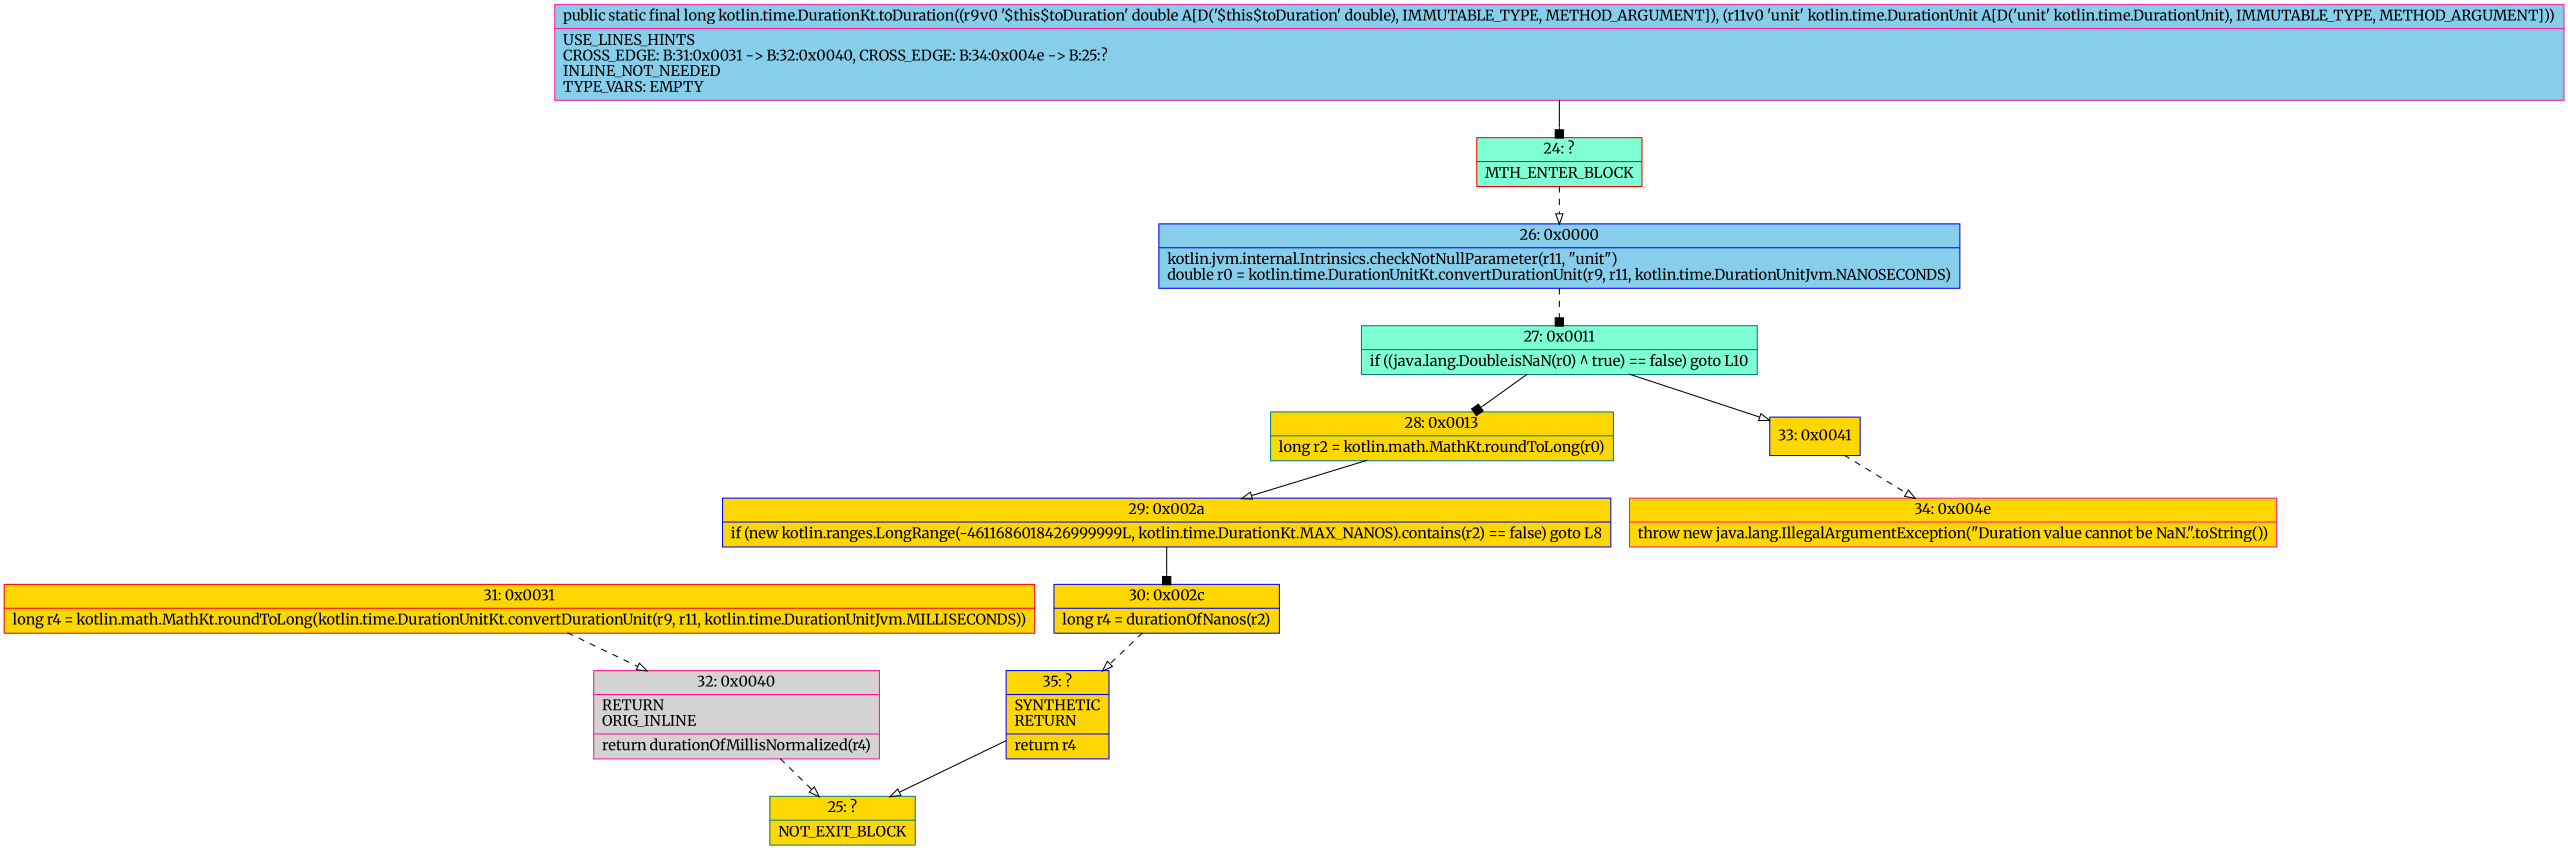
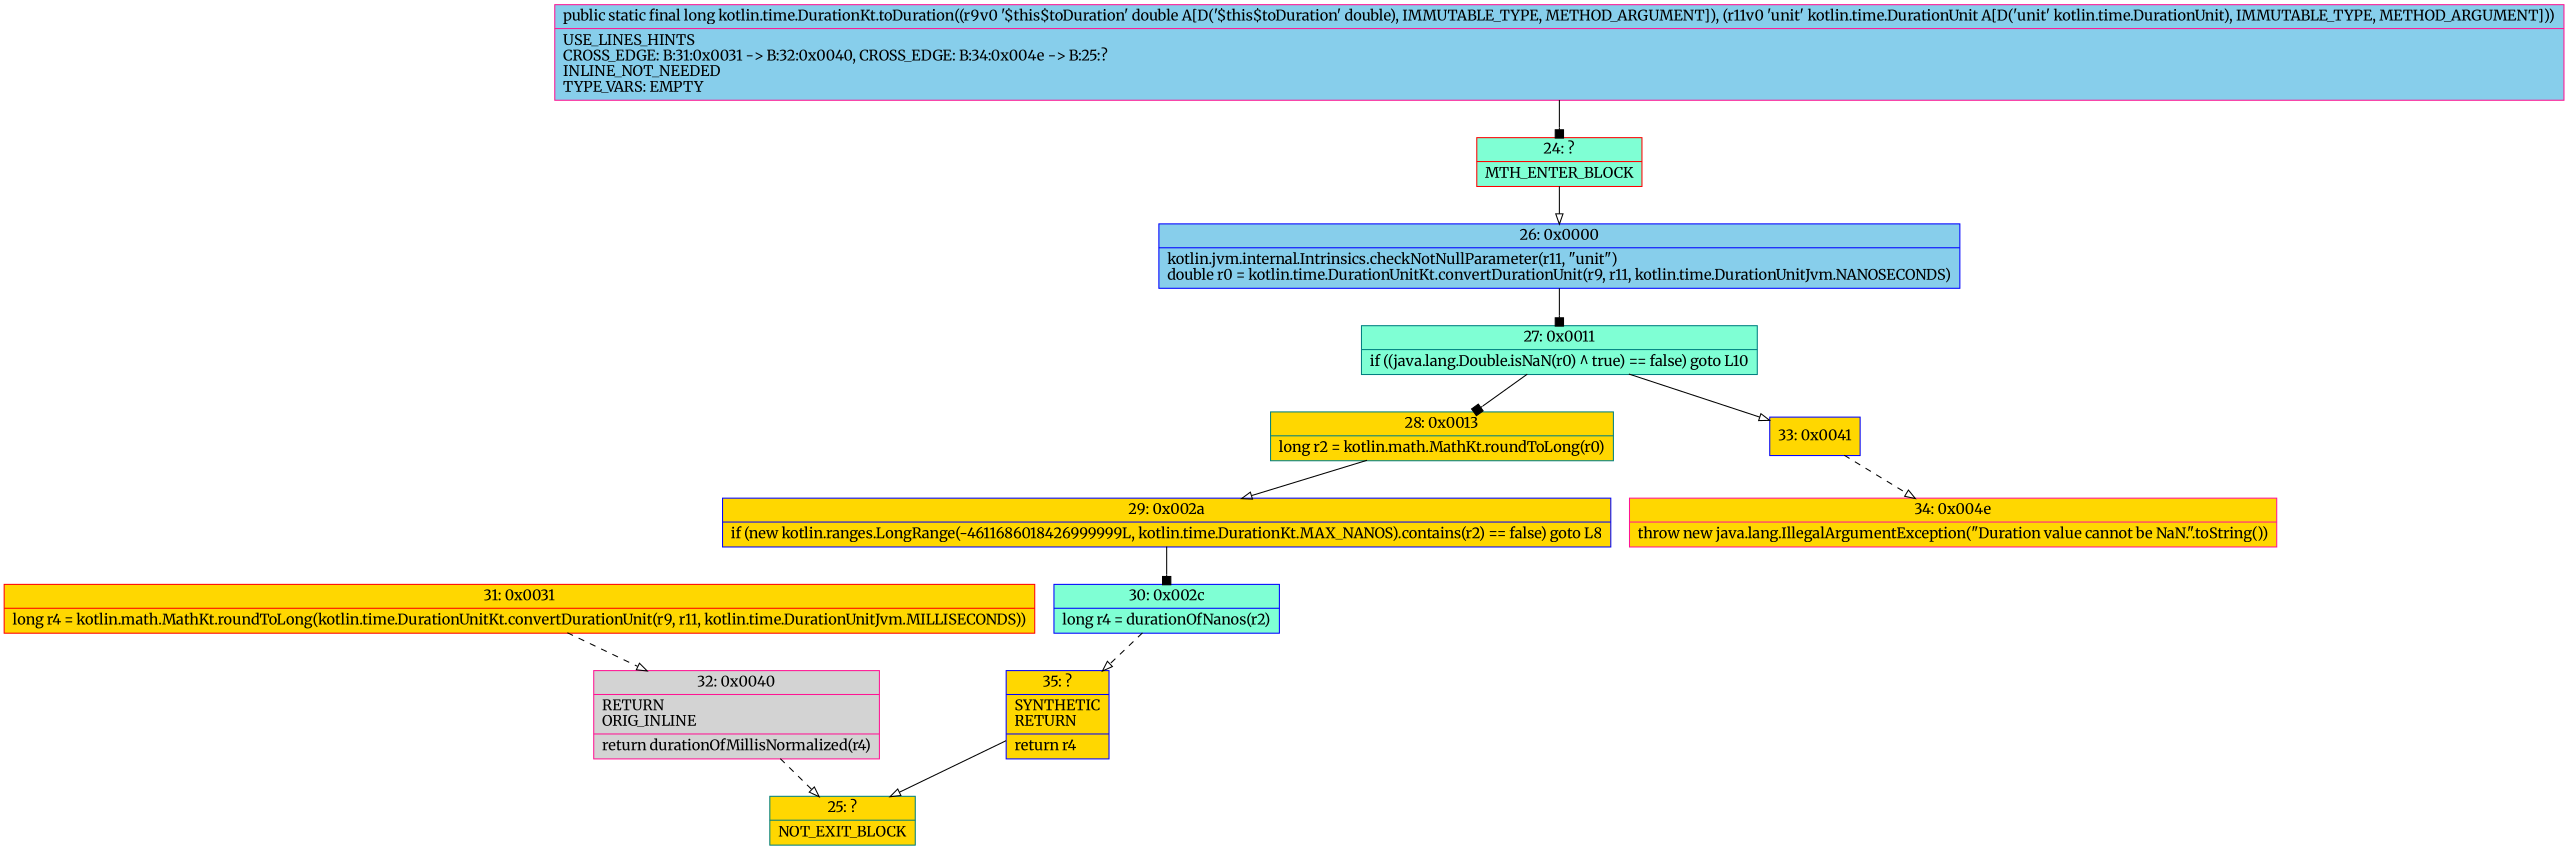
edge "24: ?" -> "26: 0x0000": style dashed -> solid
edge "26: 0x0000" -> "27: 0x0011": style dashed -> solid
node "30: 0x002c": fillcolor gold -> aquamarine
